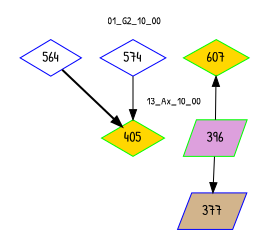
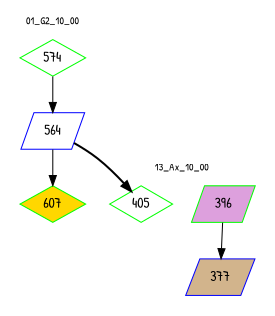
node "564": shape diamond -> parallelogram
node "574": color blue -> green
edge "574" -> "405": now "574" -> "564"
edge "396" -> "607": now "564" -> "607"
node "405": fillcolor gold -> white
